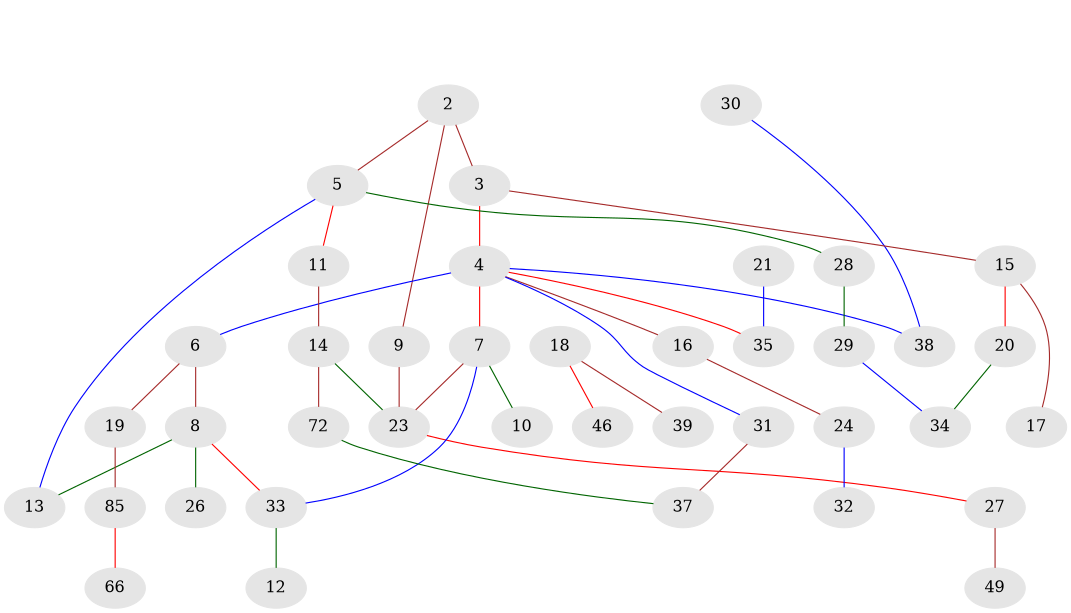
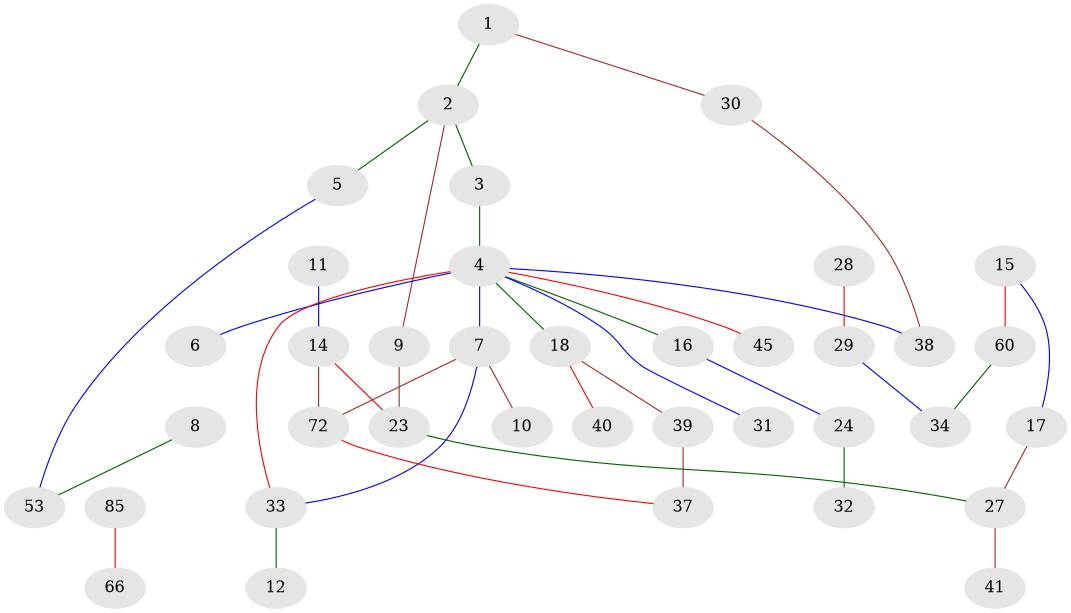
node "1": added
edge "2" -- "5": color brown -> darkgreen
edge "2" -- "3": color brown -> darkgreen
edge "30" -- "38": color blue -> brown
edge "5" -- "28": removed
edge "5" -- "11": removed
edge "3" -- "4": color red -> darkgreen
edge "3" -- "15": removed
node "21": removed
edge "4" -- "16": color brown -> darkgreen
edge "4" -- "7": color red -> blue
edge "4" -- "18": added
edge "28" -- "29": color darkgreen -> red
edge "11" -- "14": color brown -> blue
edge "15" -- "17": color brown -> blue
node "35": label "35" -> "45"
node "20": label "20" -> "60"
edge "6" -- "8": removed
edge "14" -- "23": color darkgreen -> red
edge "7" -- "23": now "7" -- "72"
edge "7" -- "10": color darkgreen -> brown
edge "16" -- "24": color brown -> blue
node "19": removed
node "46": label "46" -> "40"
edge "31" -- "37": now "39" -- "37"
edge "8" -- "33": now "4" -- "33"
edge "24" -- "32": color blue -> darkgreen
edge "17" -- "27": added
edge "23" -- "27": color red -> darkgreen
edge "72" -- "37": color darkgreen -> red
node "13": label "13" -> "53"
node "26": removed
node "49": label "49" -> "41"
